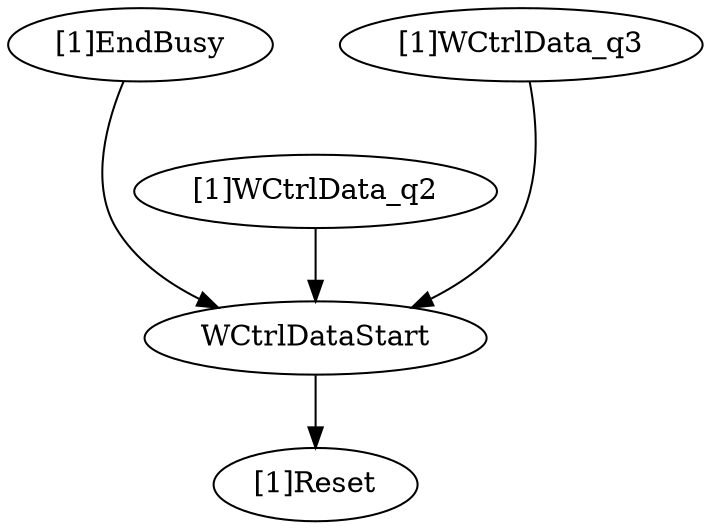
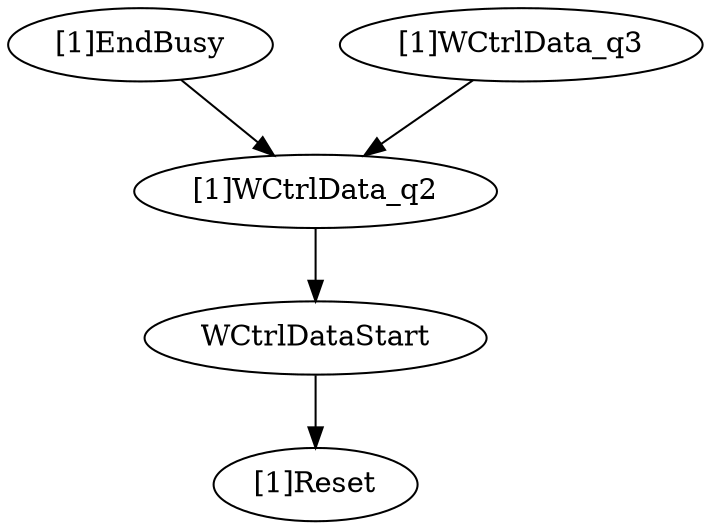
edge "[1]EndBusy" -> "WCtrlDataStart": now "[1]EndBusy" -> "[1]WCtrlData_q2"
edge "[1]WCtrlData_q3" -> "WCtrlDataStart": now "[1]WCtrlData_q3" -> "[1]WCtrlData_q2"
